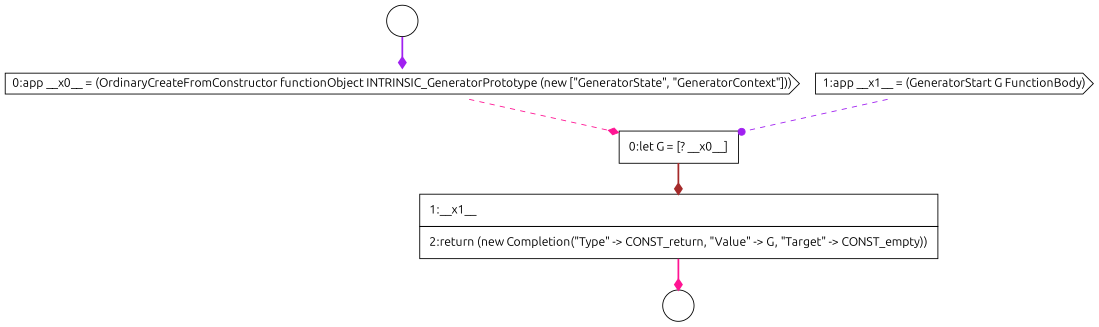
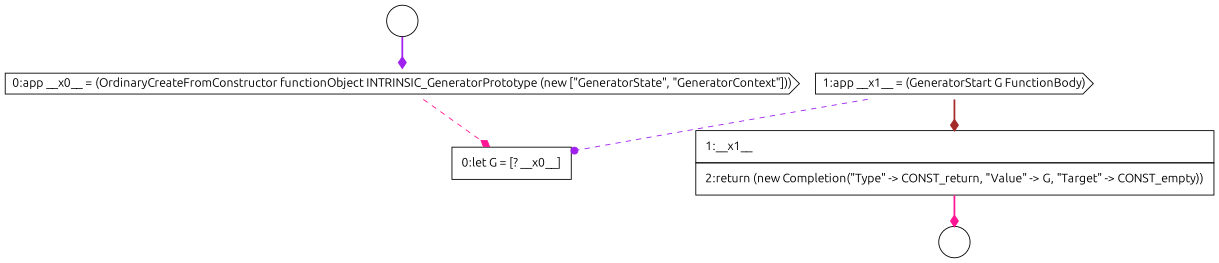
edge "0:let G = [? __x0__]" -> "1:__x1__": now "1:app __x1__ = (GeneratorStart G FunctionBody)" -> "1:__x1__"
